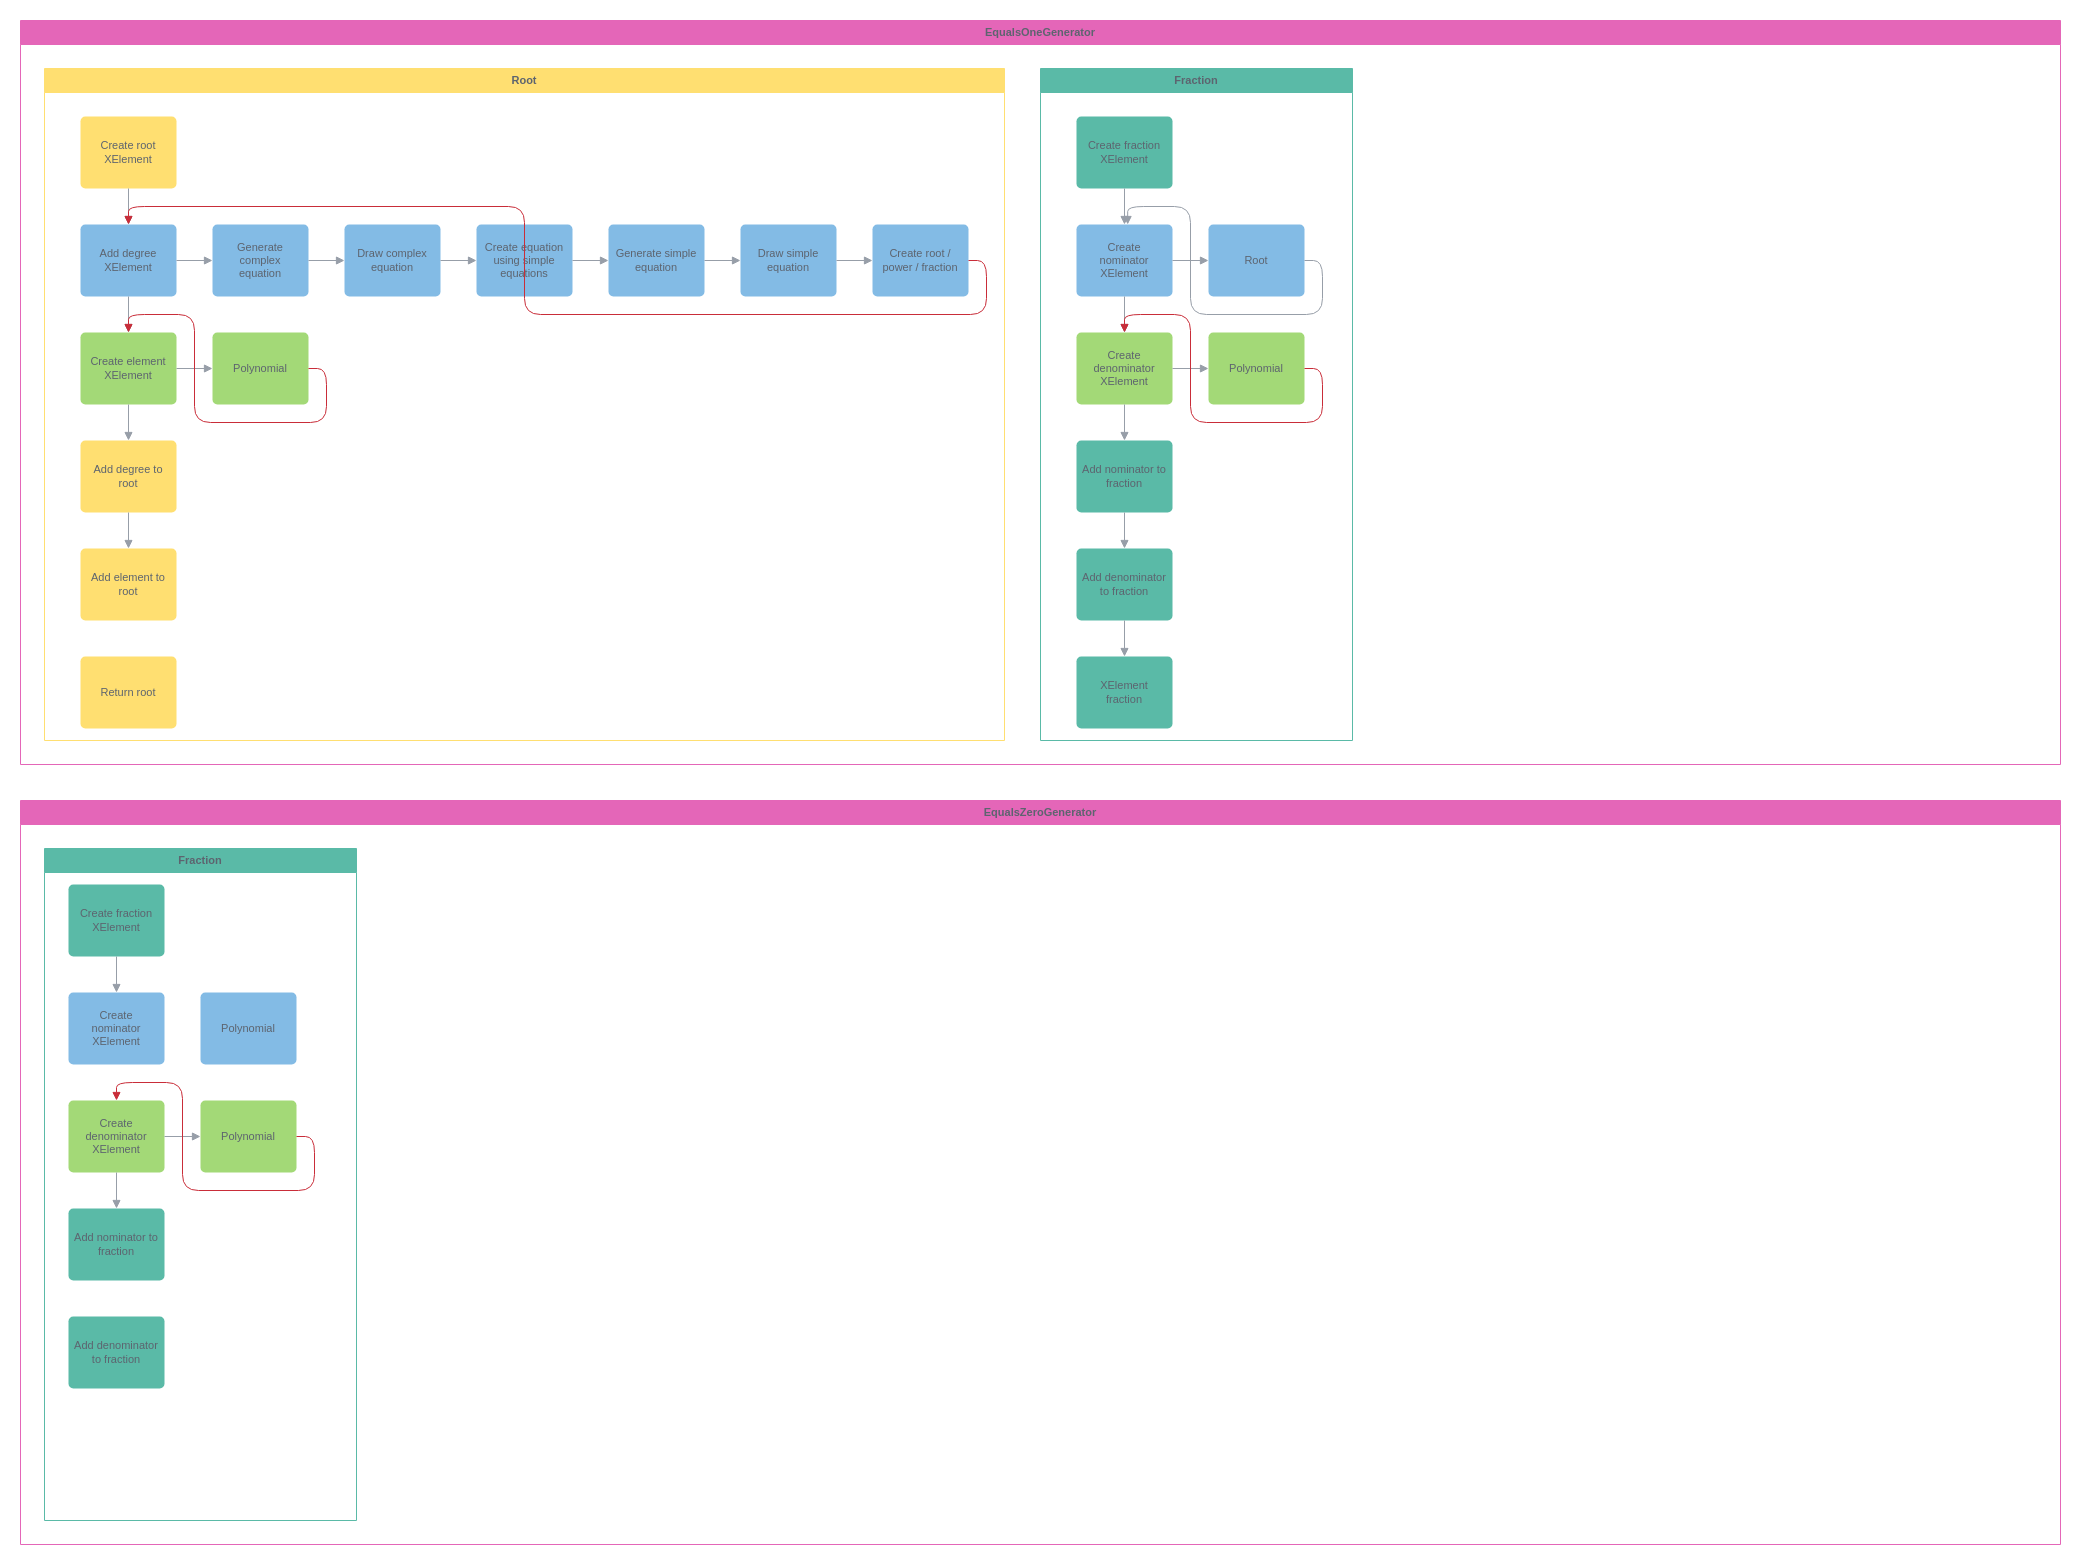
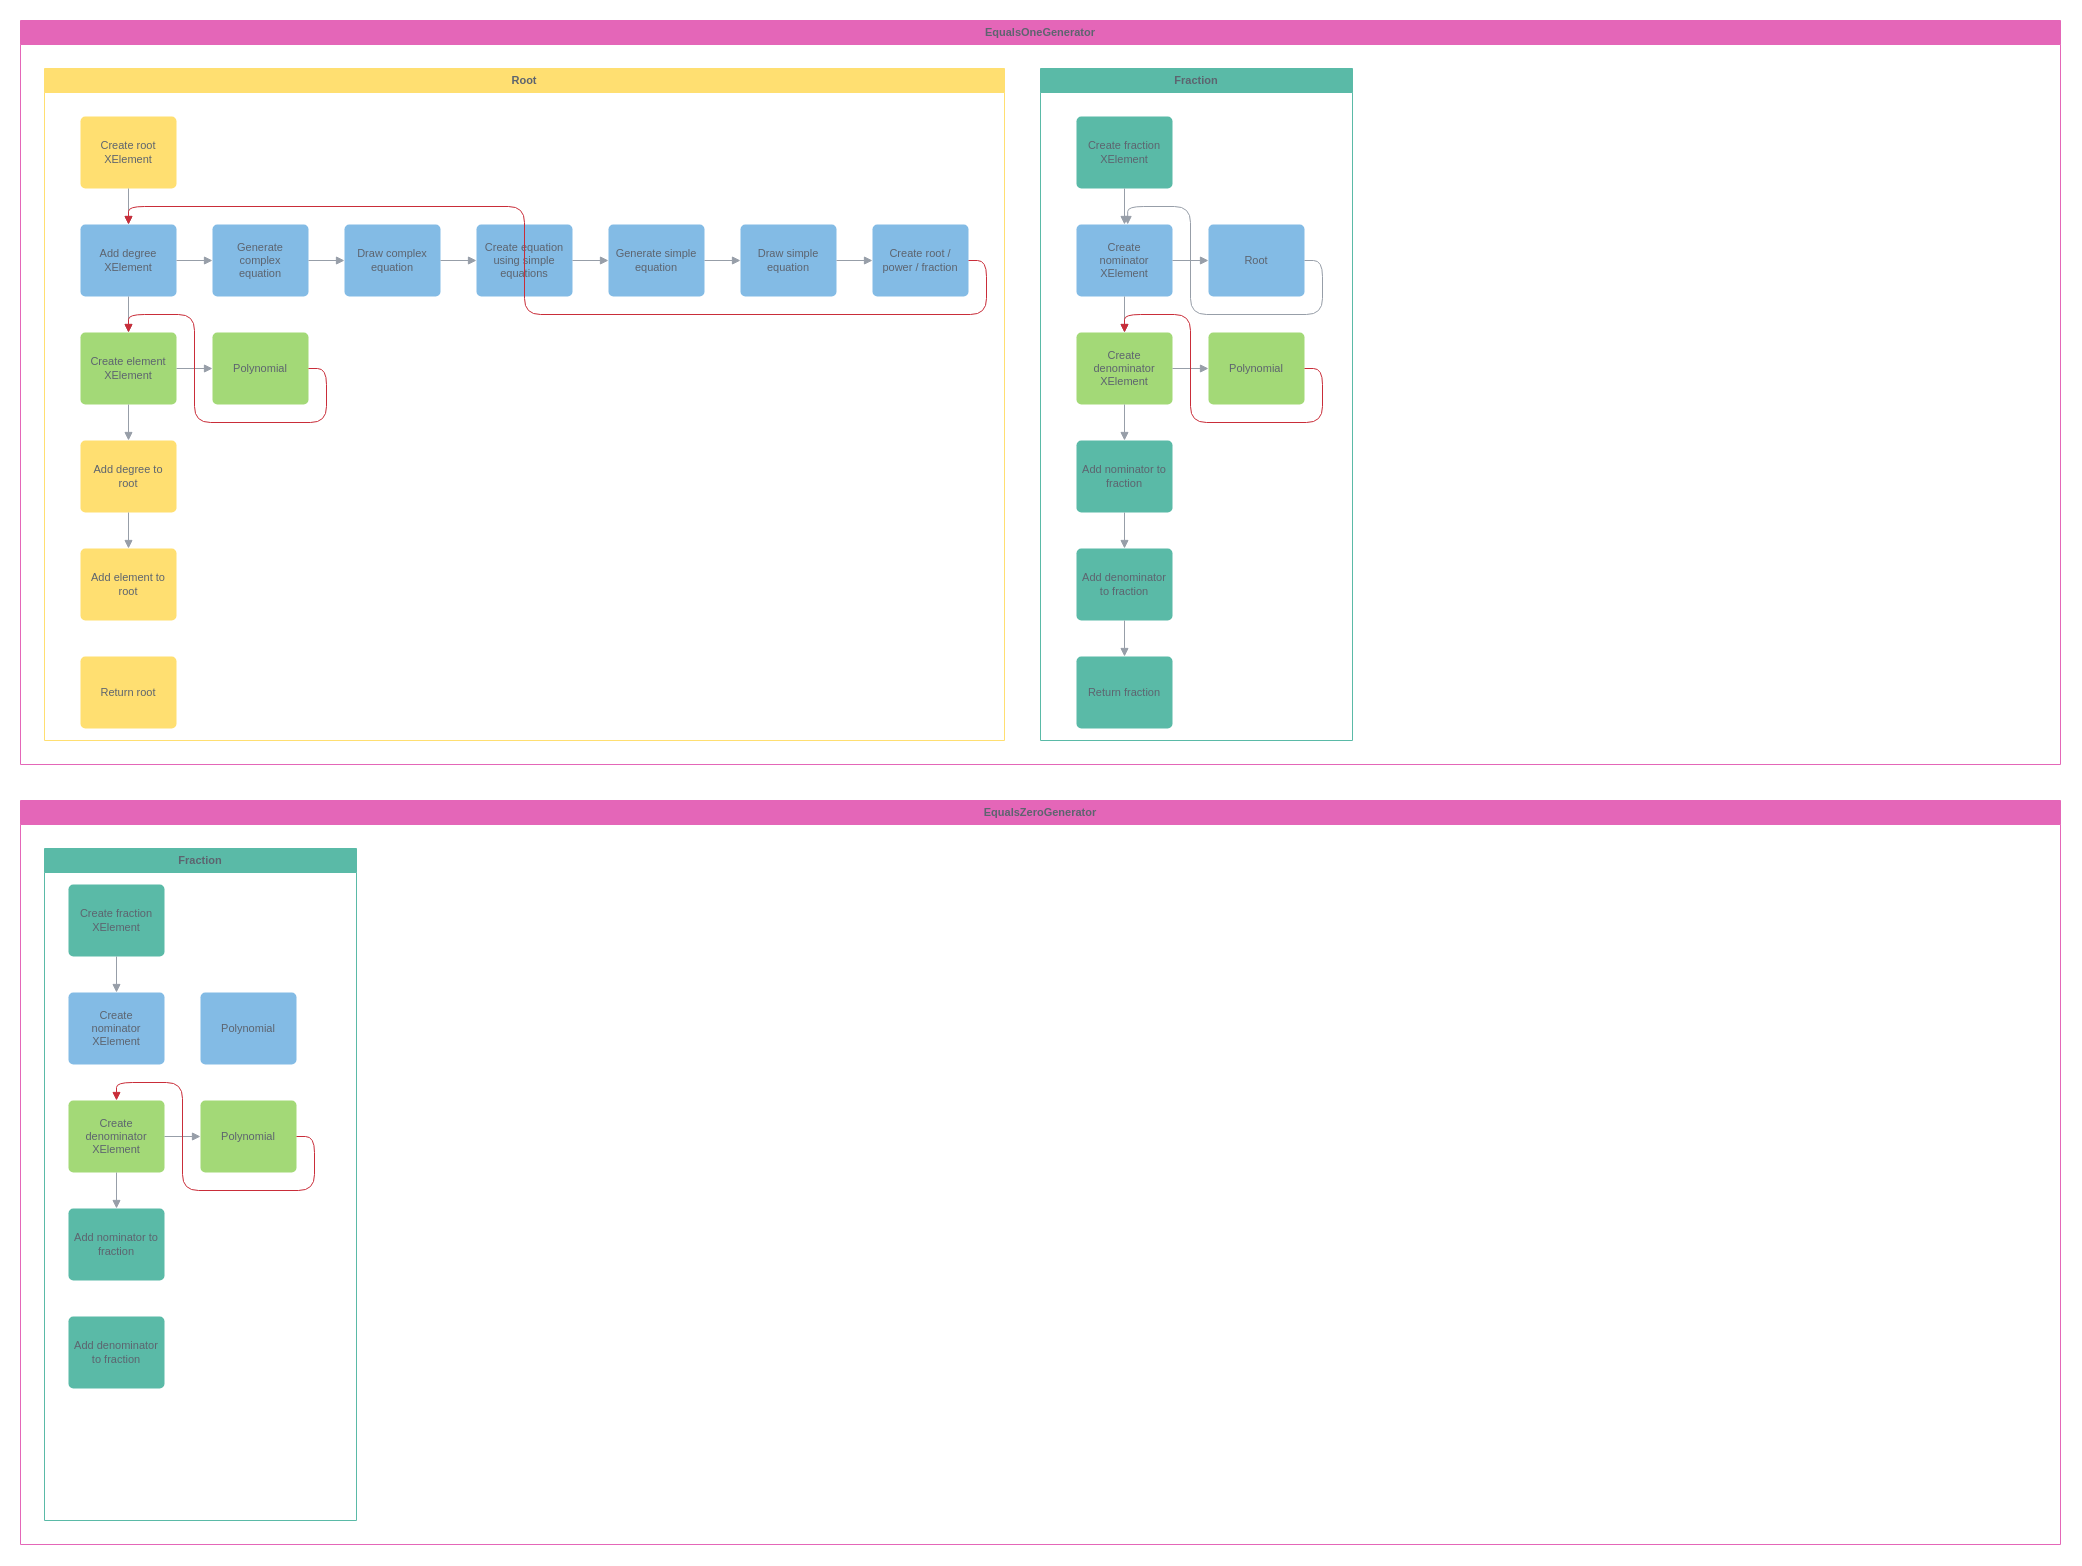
node "XElement fraction": label "XElement fraction" -> "Return fraction"
